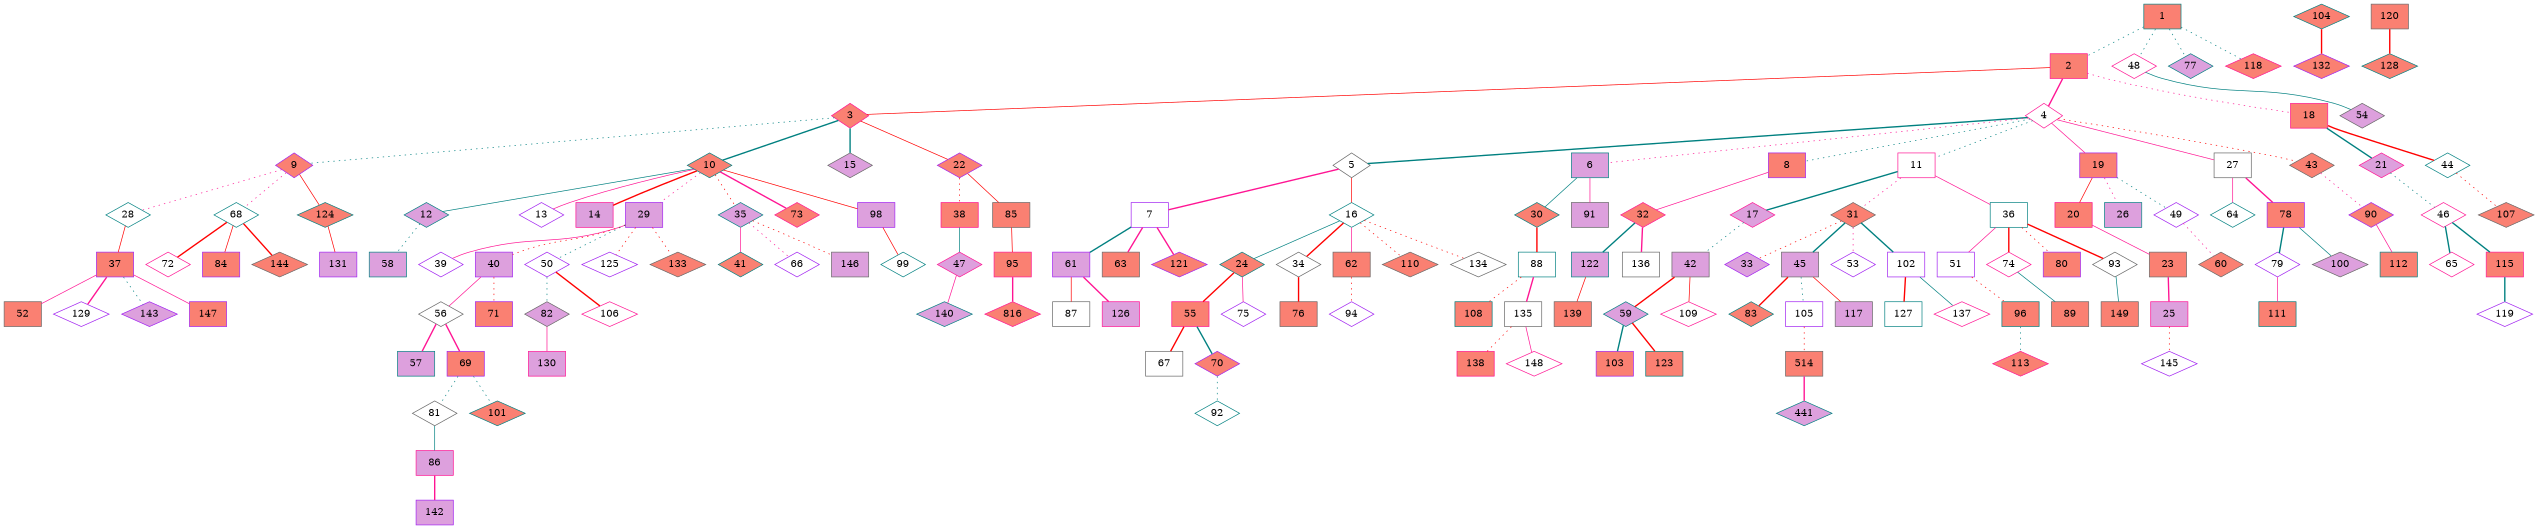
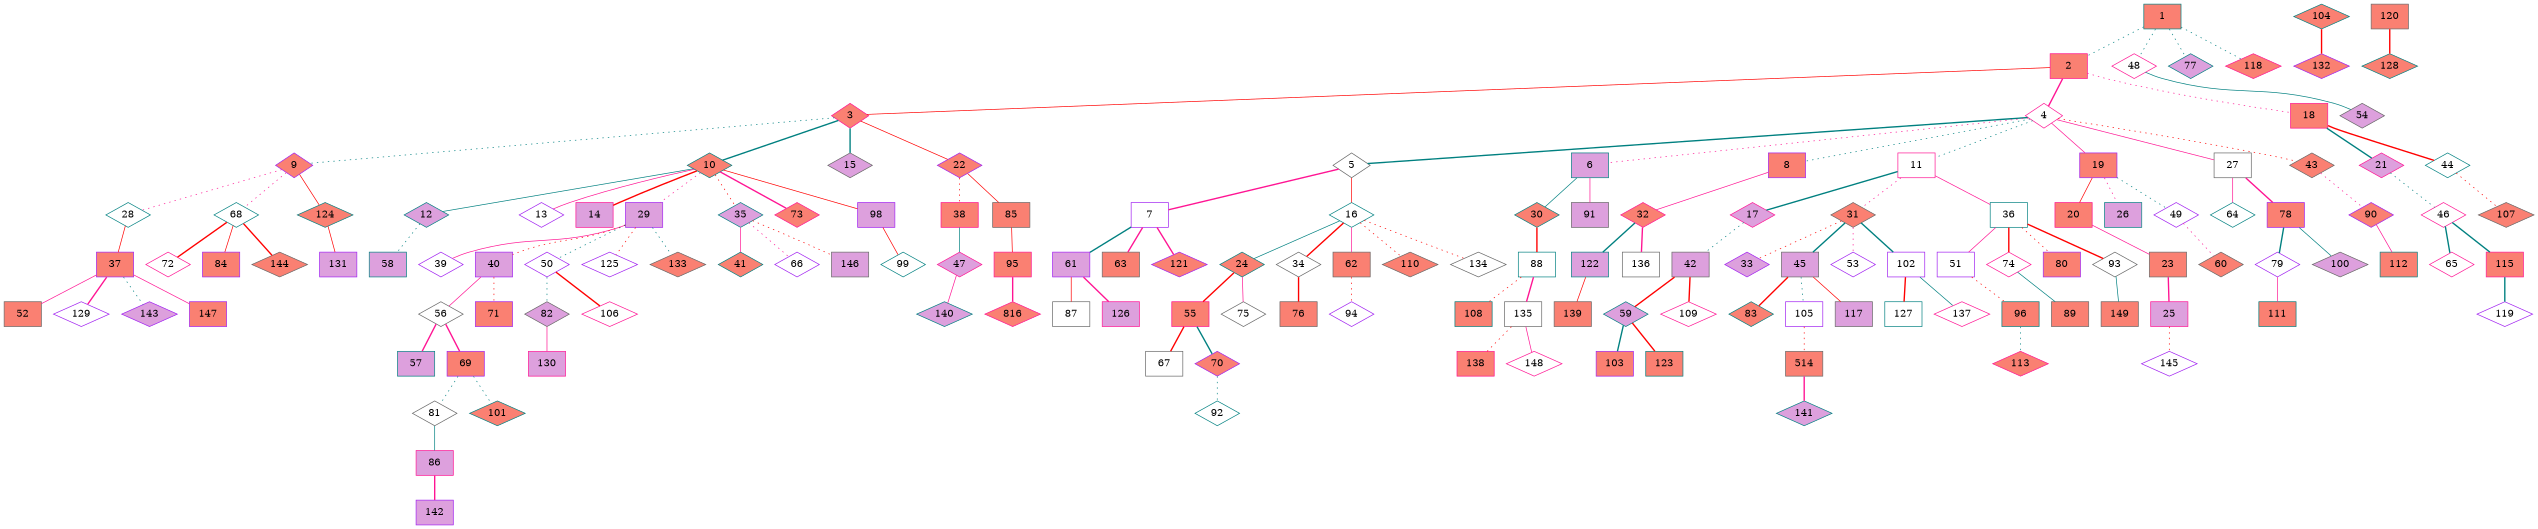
edge "29" -- "133": color red -> teal
edge "42" -- "109": style solid -> bold
node "75": color purple -> gray40
node "441": label "441" -> "141"
